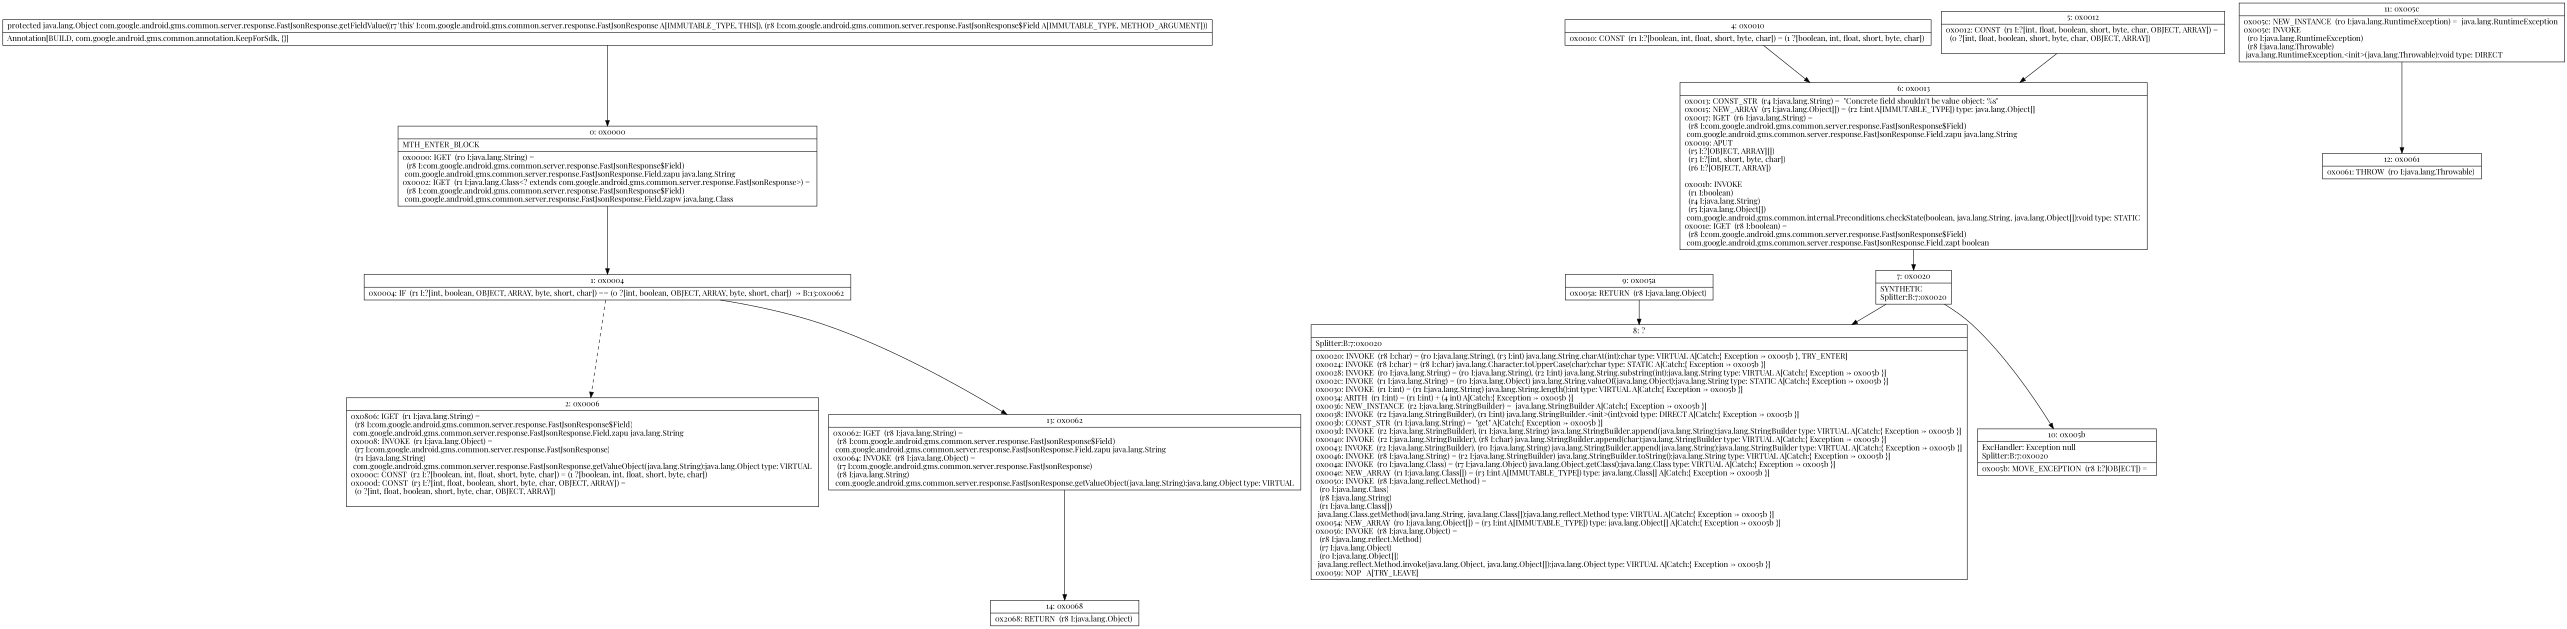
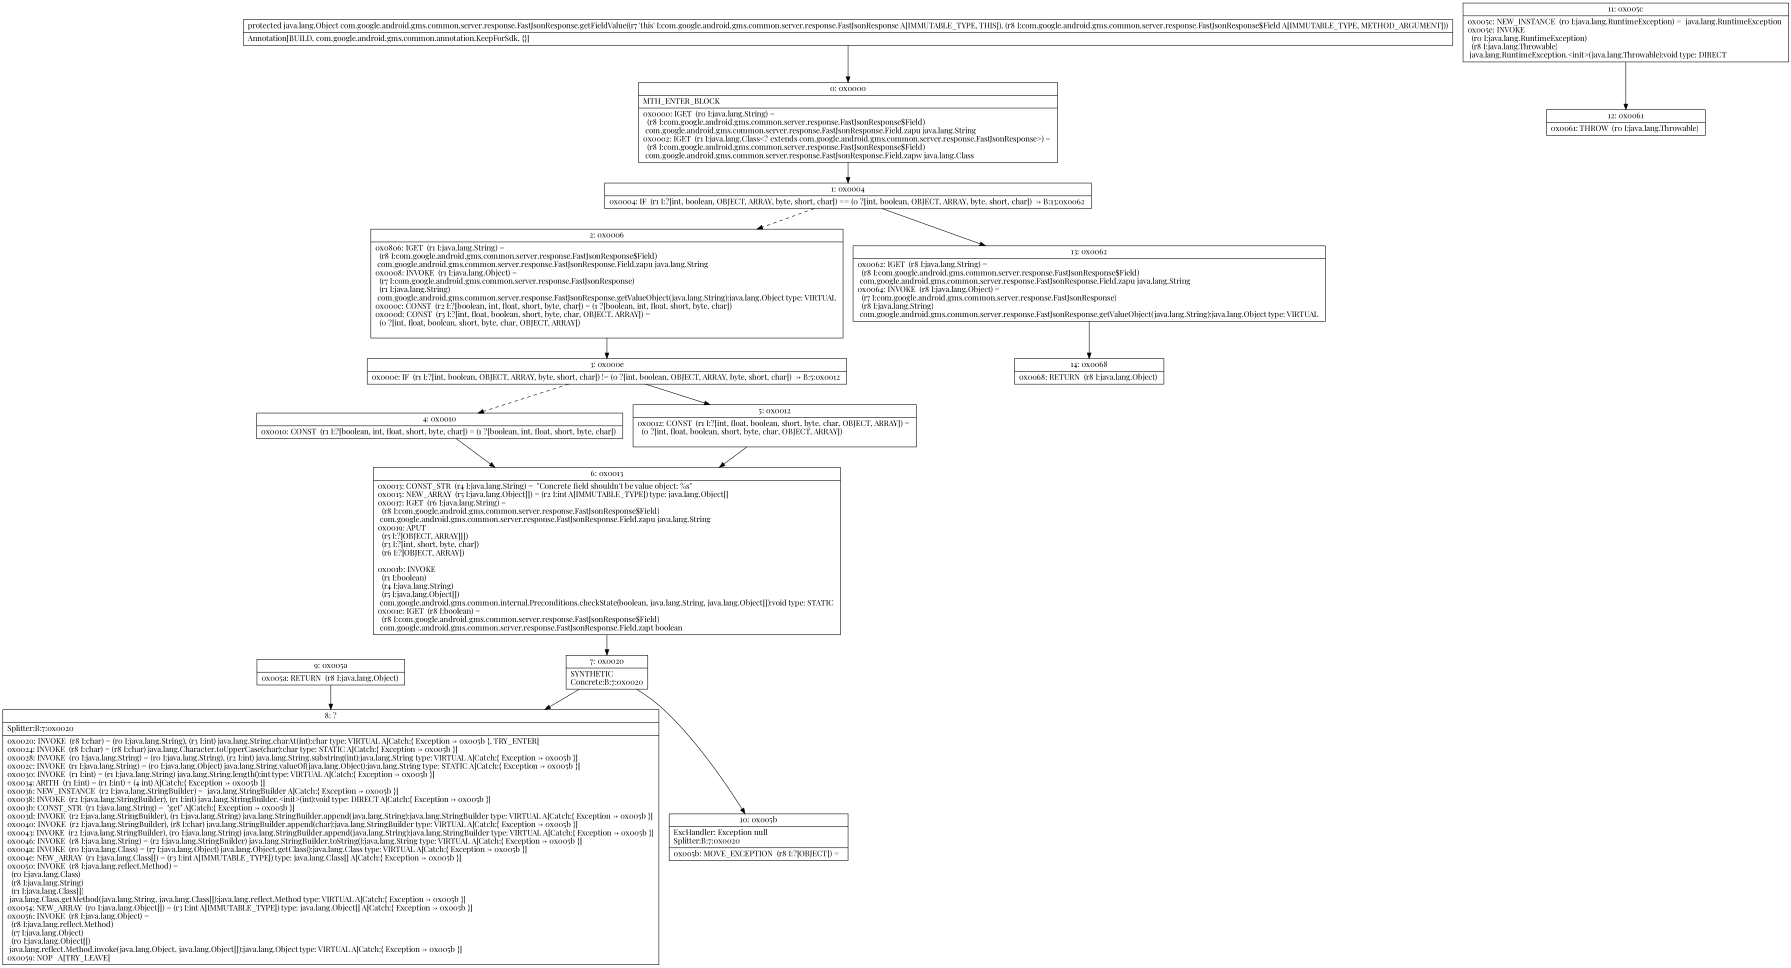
node "7: 0x0020": text "Splitter:B:7:0x0020" -> "Concrete:B:7:0x0020"
node "3: 0x000e": added
node "14: 0x0068": text "0x2068: RETURN  (r8 I:java.lang.Object)" -> "0x0068: RETURN  (r8 I:java.lang.Object)"
